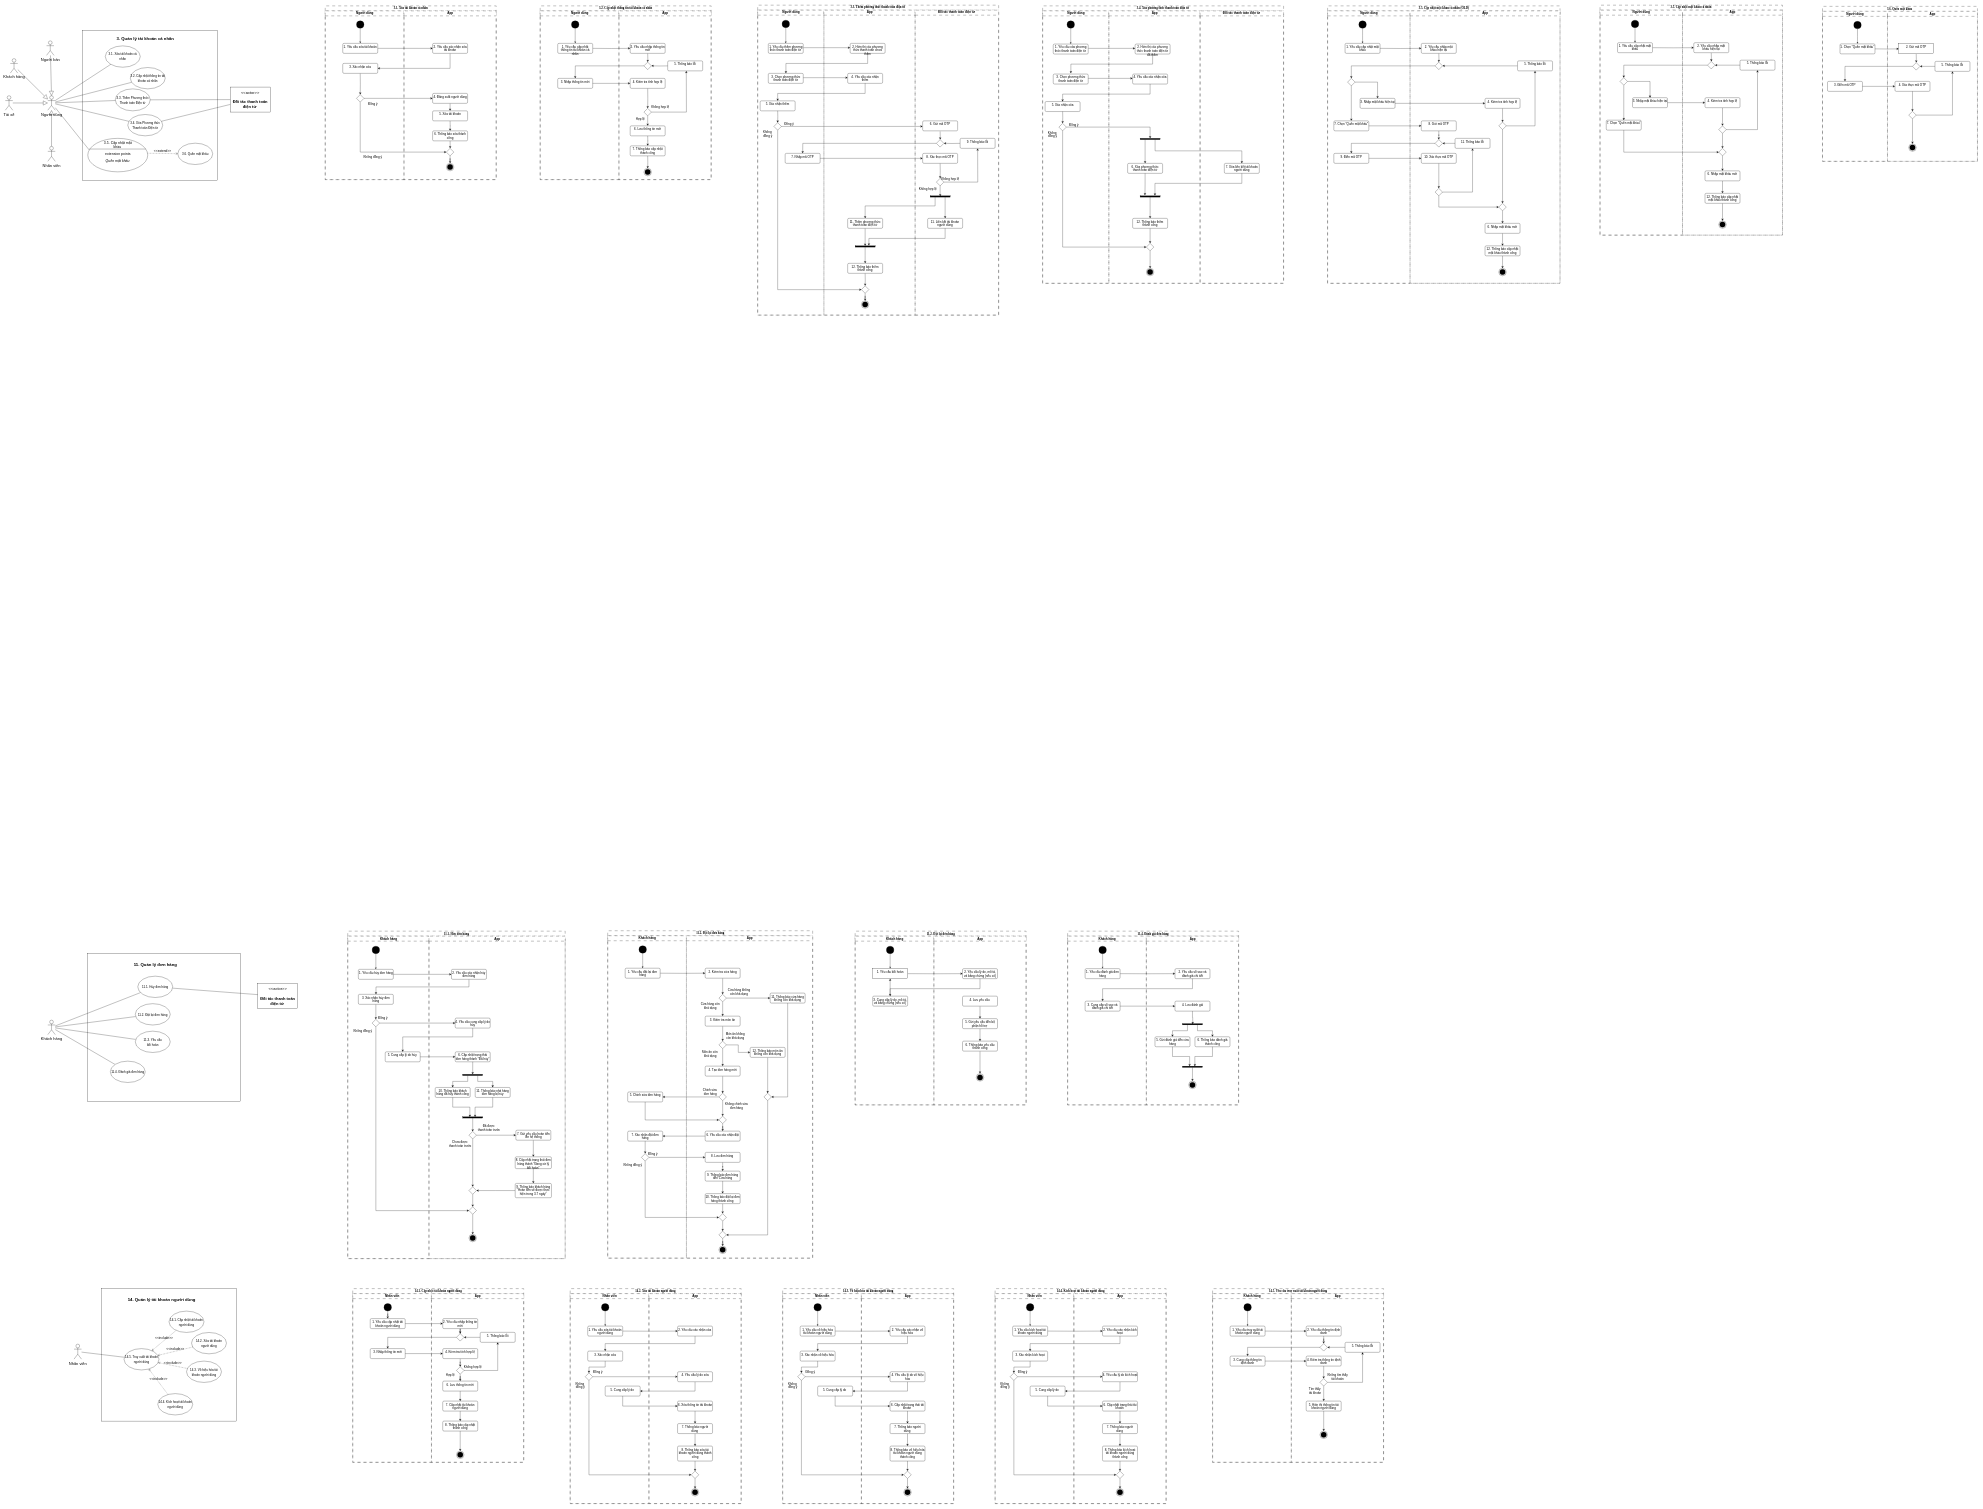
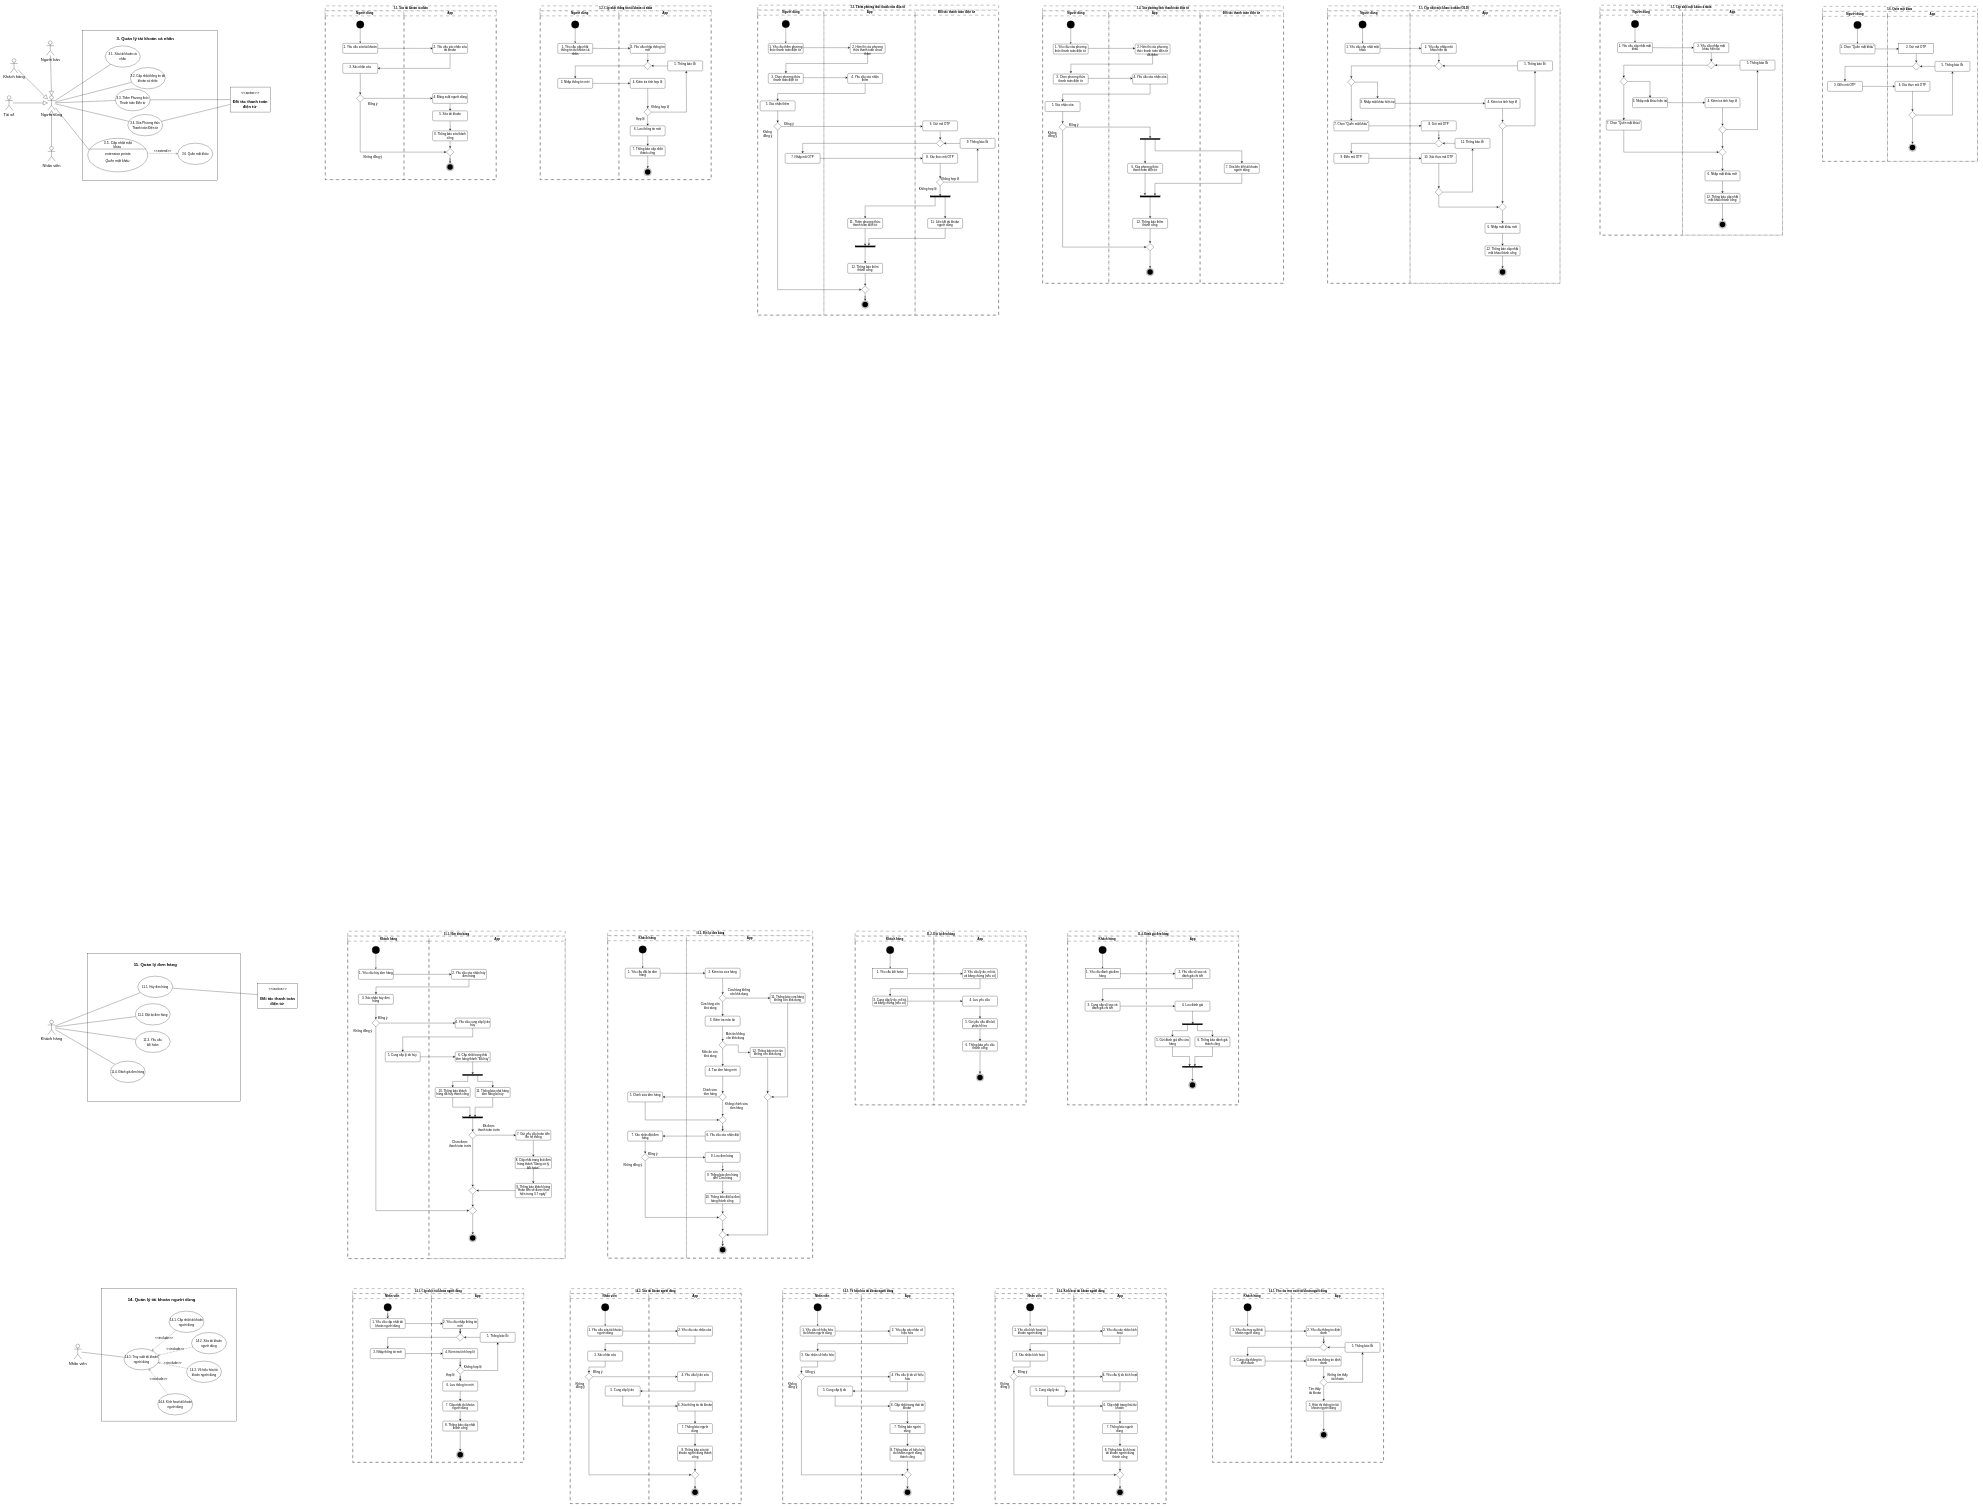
node "1. Yêu cầu đánh giá đơn hàng": shape rounded rectangle -> rectangle
edge "3. Cung cấp lý do, mô tả, và bằng chứng (nếu có)" -> "1. Yêu cầu bồi hoàn": now "3. Cung cấp lý do, mô tả, và bằng chứng (nếu có)" -> "4. Lưu yêu cầu"
